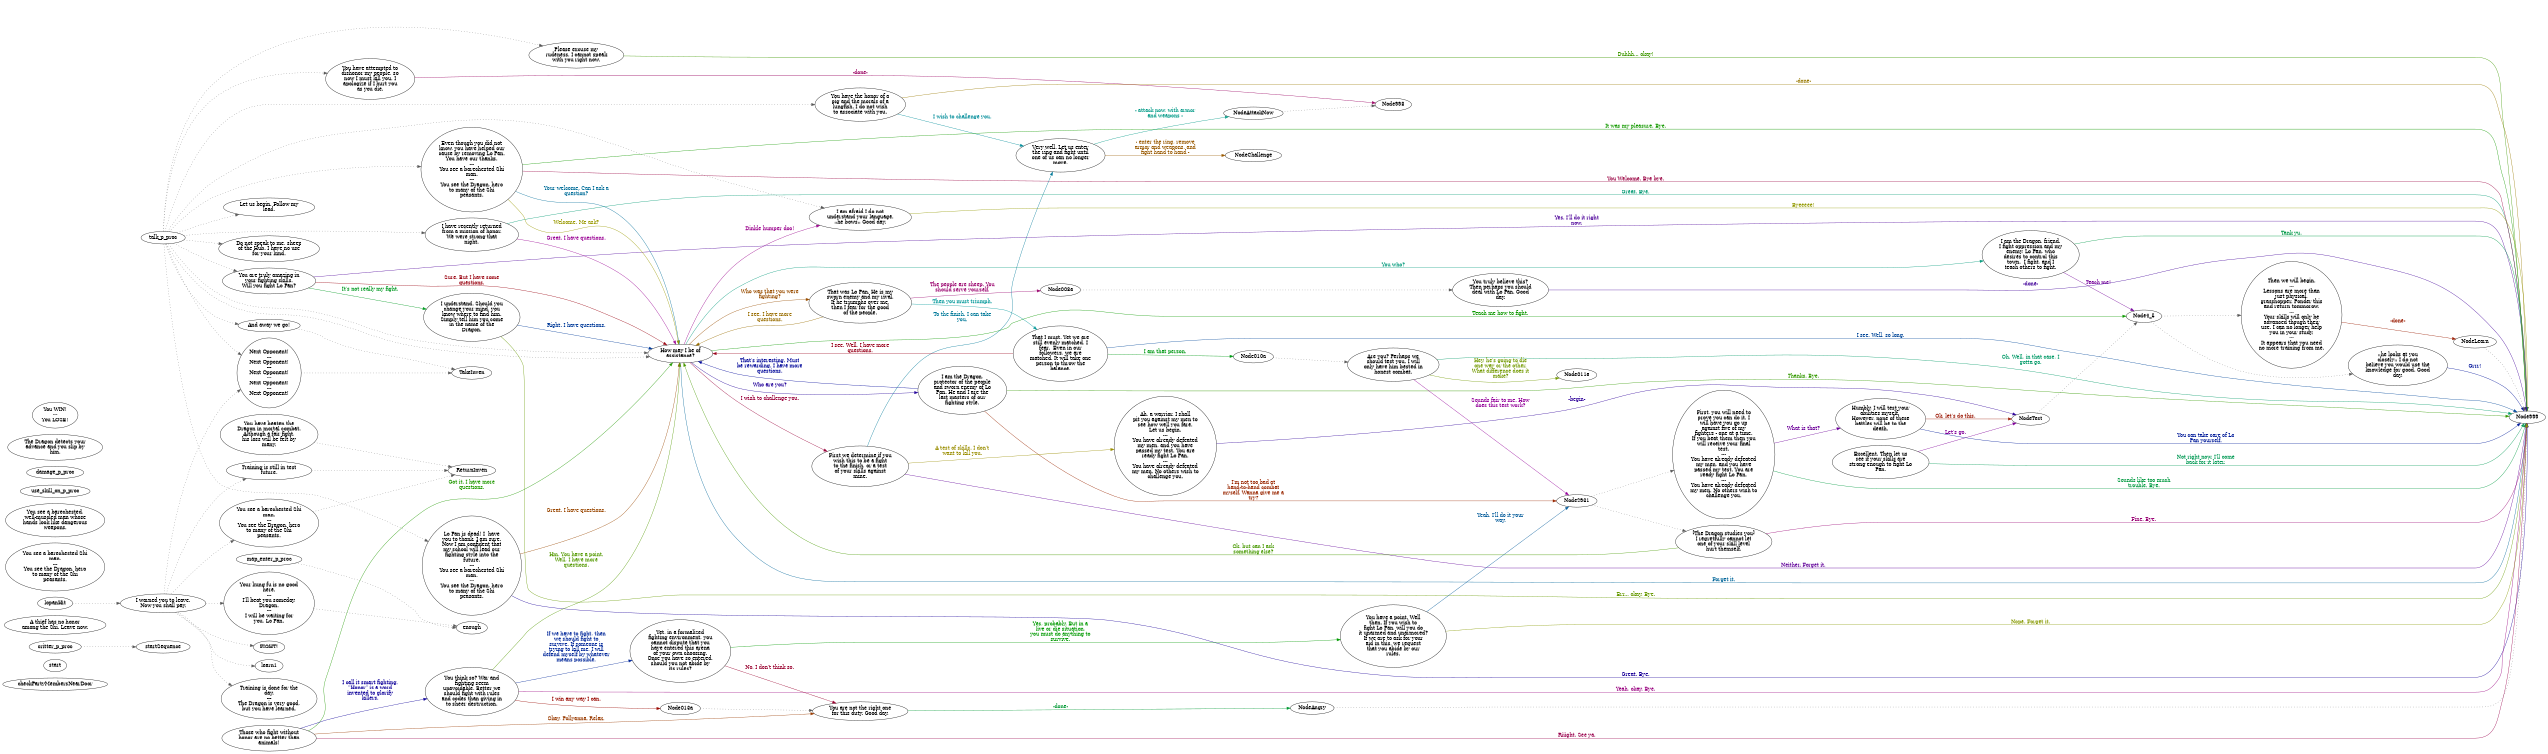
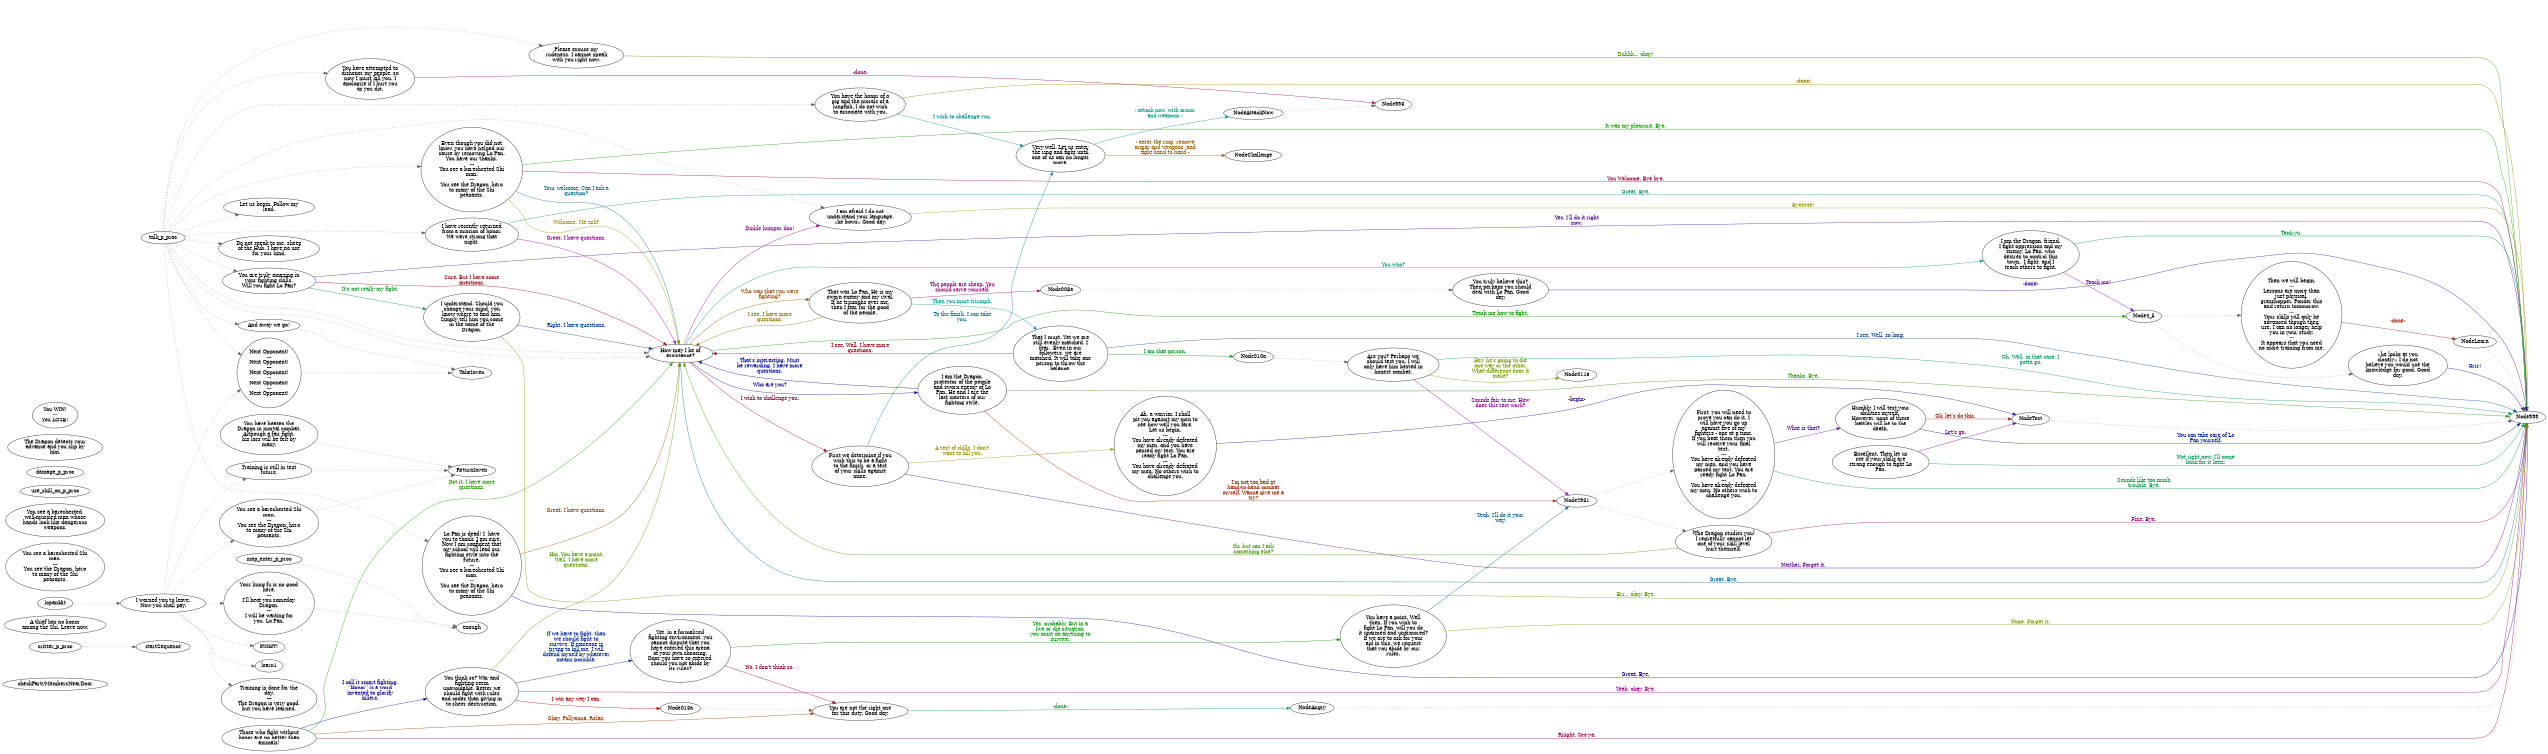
edge "NodeTest" -> "Node4_5": now "NodeTest" -> "Node999"
edge "How may I be of assistance?" -> "Node999": label "Forget it." -> "Great. Bye."
node "start": removed
